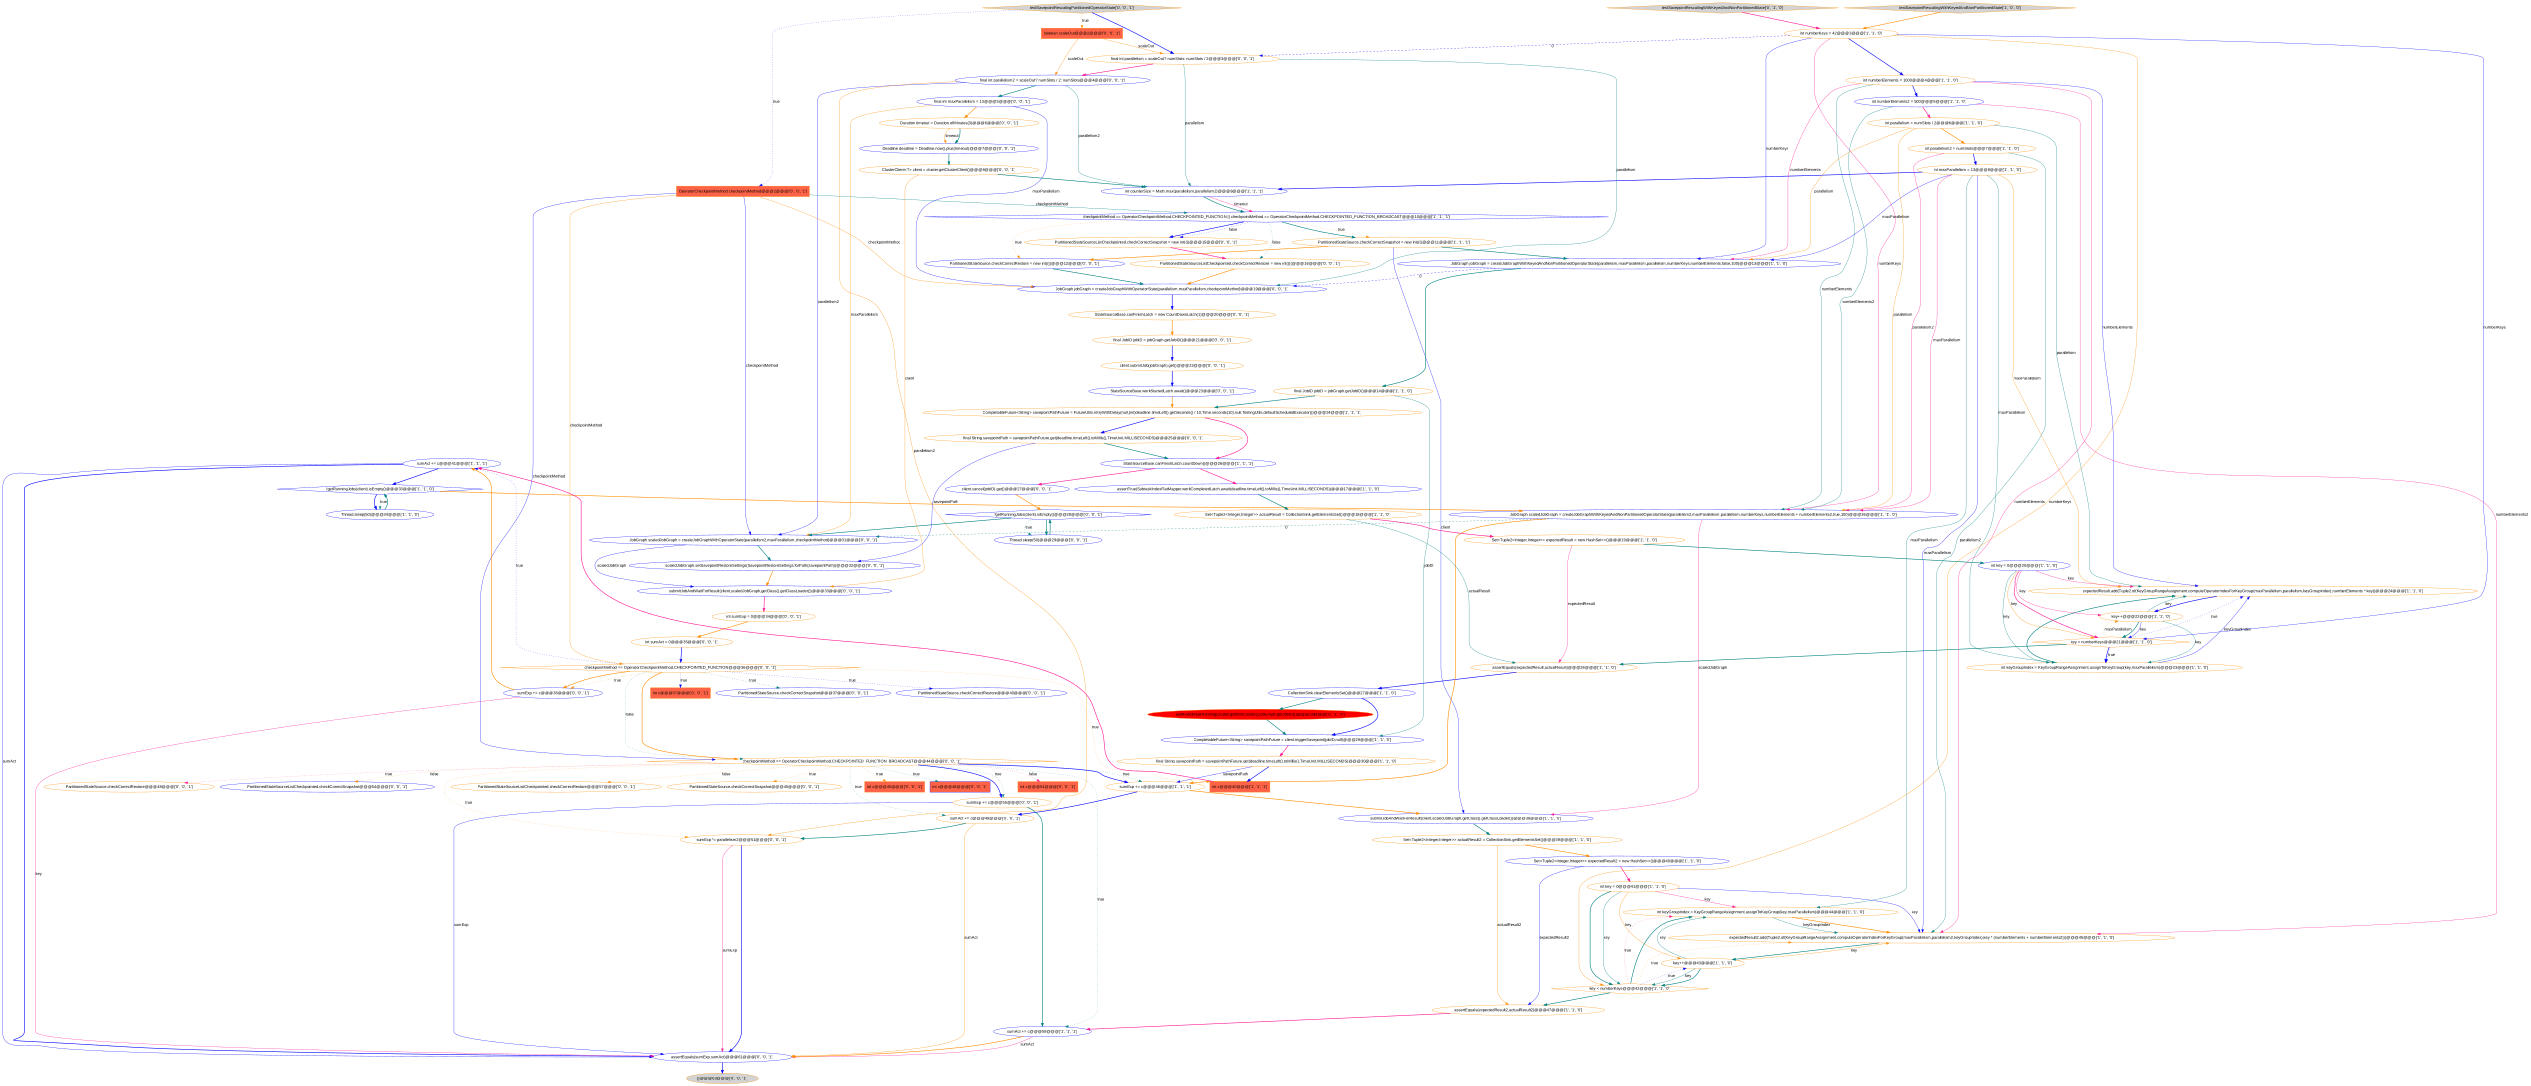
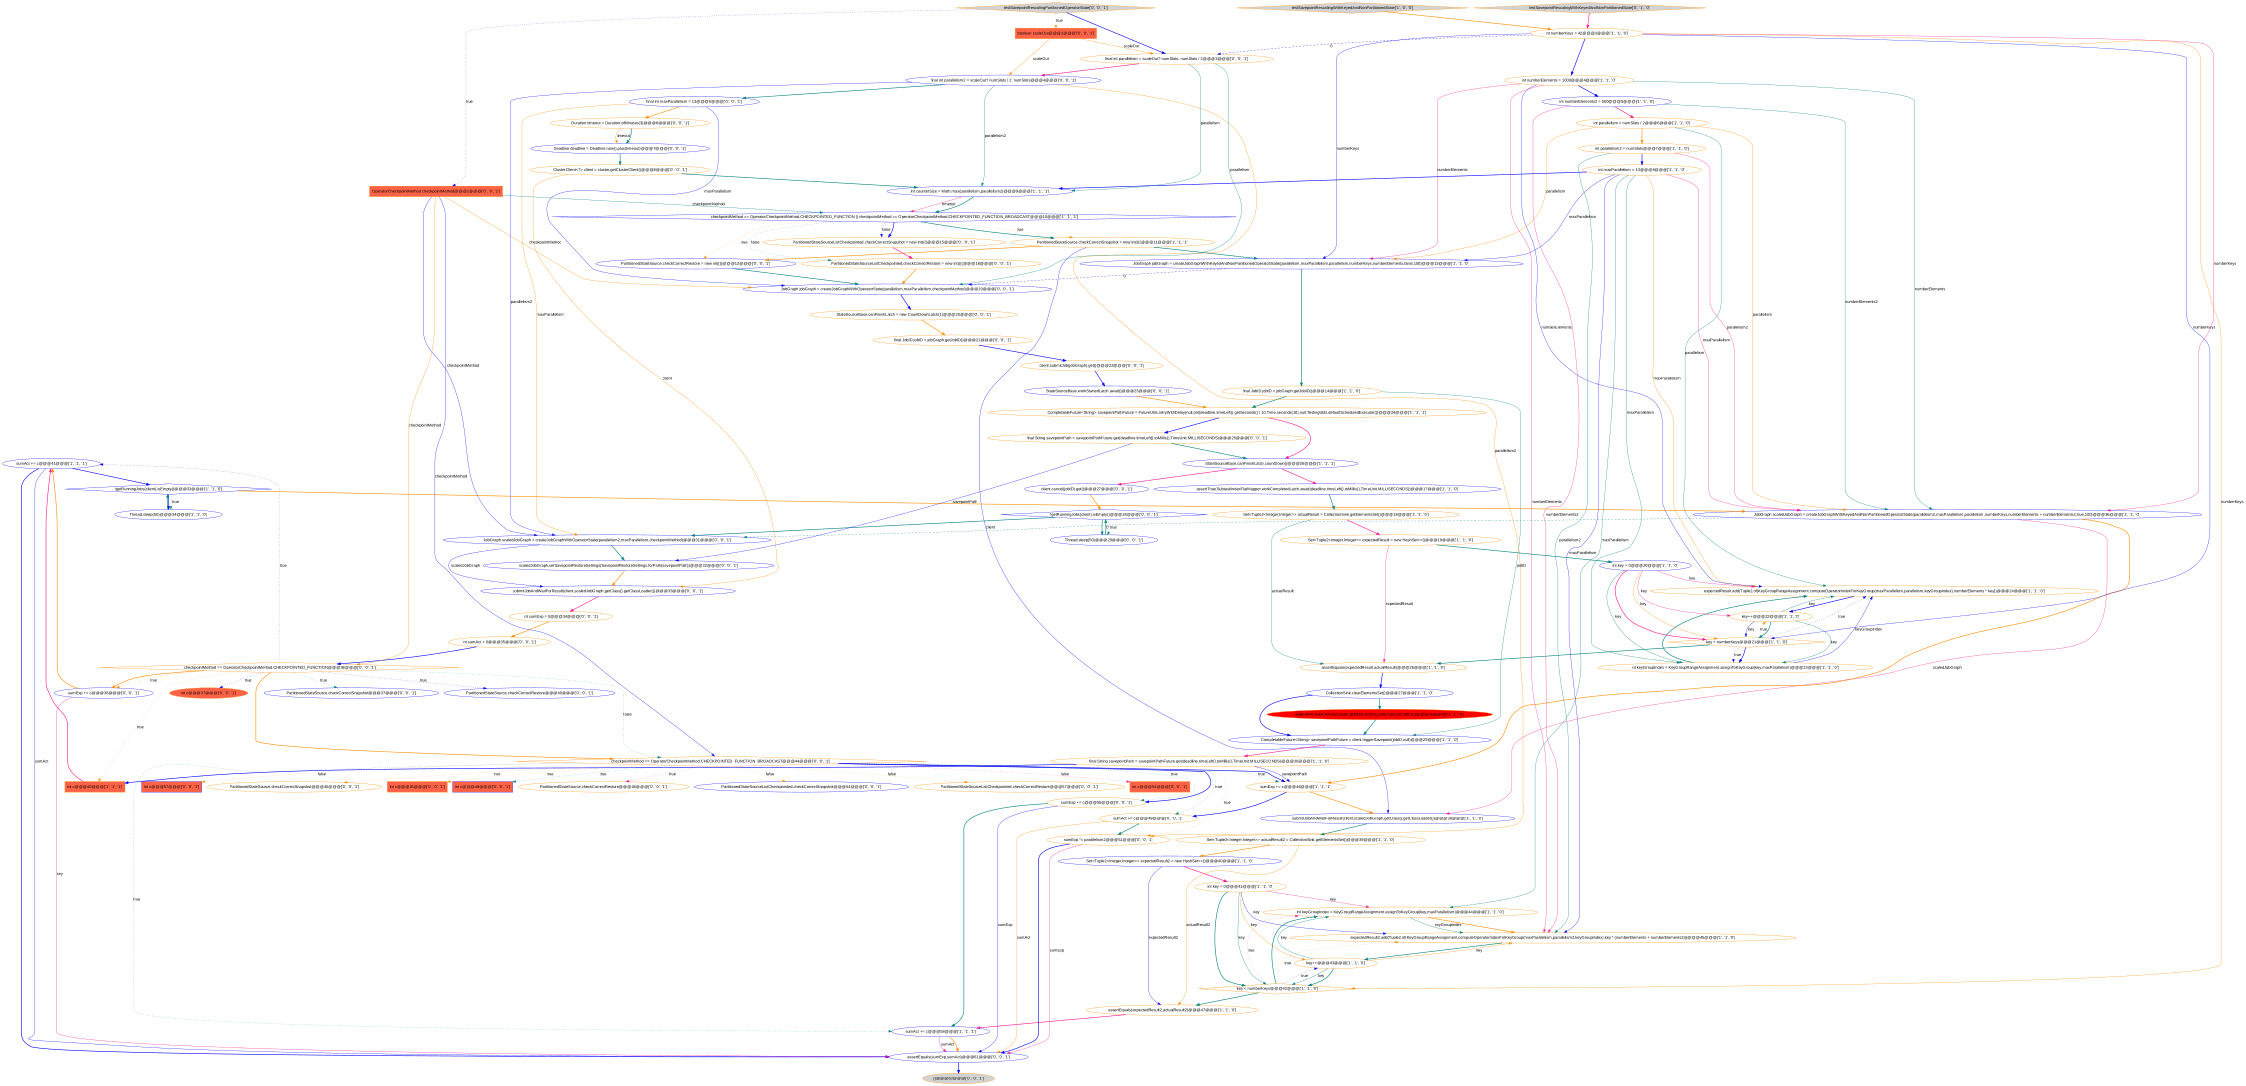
edge "key < numberKeys@@@21@@@['1', '1', '0']" -> "key++@@@22@@@['1', '1', '0']": label "maxParallelism" -> "true"
node "int c@@@37@@@['0', '0', '1']": shape box -> ellipse
node "int c@@@57@@@['0', '0', '1']": added
